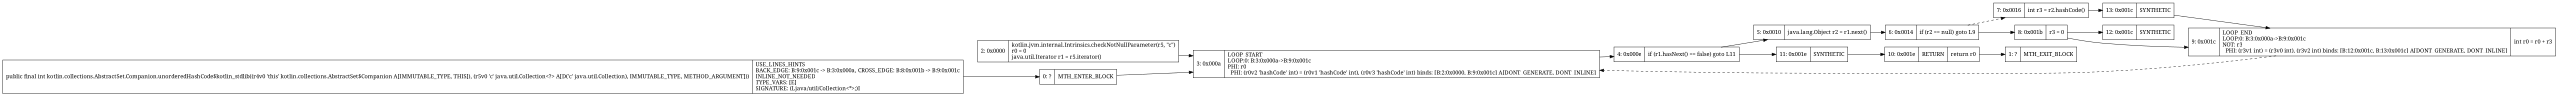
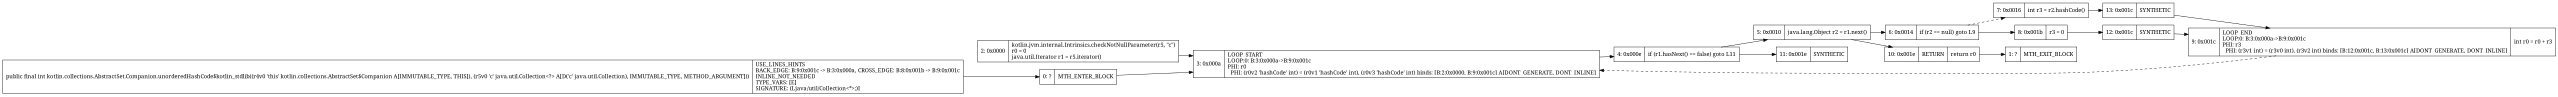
edge "8: 0x001b" -> "9: 0x001c": now "12: 0x001c" -> "9: 0x001c"
node "9: 0x001c": text "NOT: r3" -> "PHI: r3"
edge "11: 0x001e" -> "10: 0x001e": now "5: 0x0010" -> "10: 0x001e"
